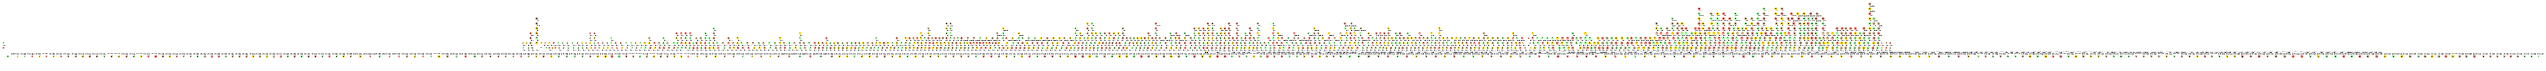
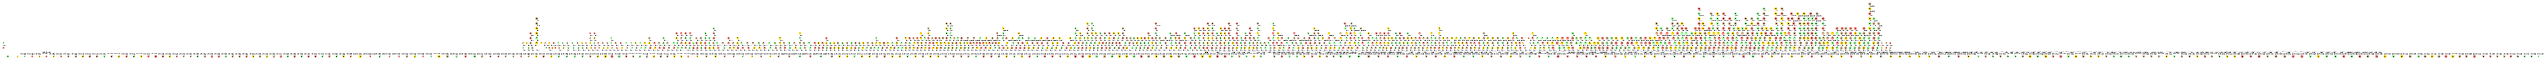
node "461": removed
node "1207": fillcolor palegreen -> salmon
edge "9" -> "7": now "6" -> "7"
node "43": fillcolor tan -> gold
edge "0" -> "198": now "607" -> "198"
edge "1398" -> "0": now "1398" -> "607"
node "1434": removed
